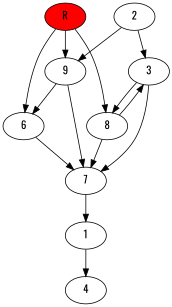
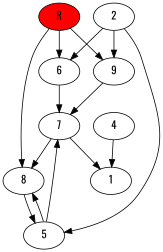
node "3": label "3" -> "5"
edge "9" -> "6": now "2" -> "6"
edge "8" -> "7": reversed
edge "1" -> "4": reversed
